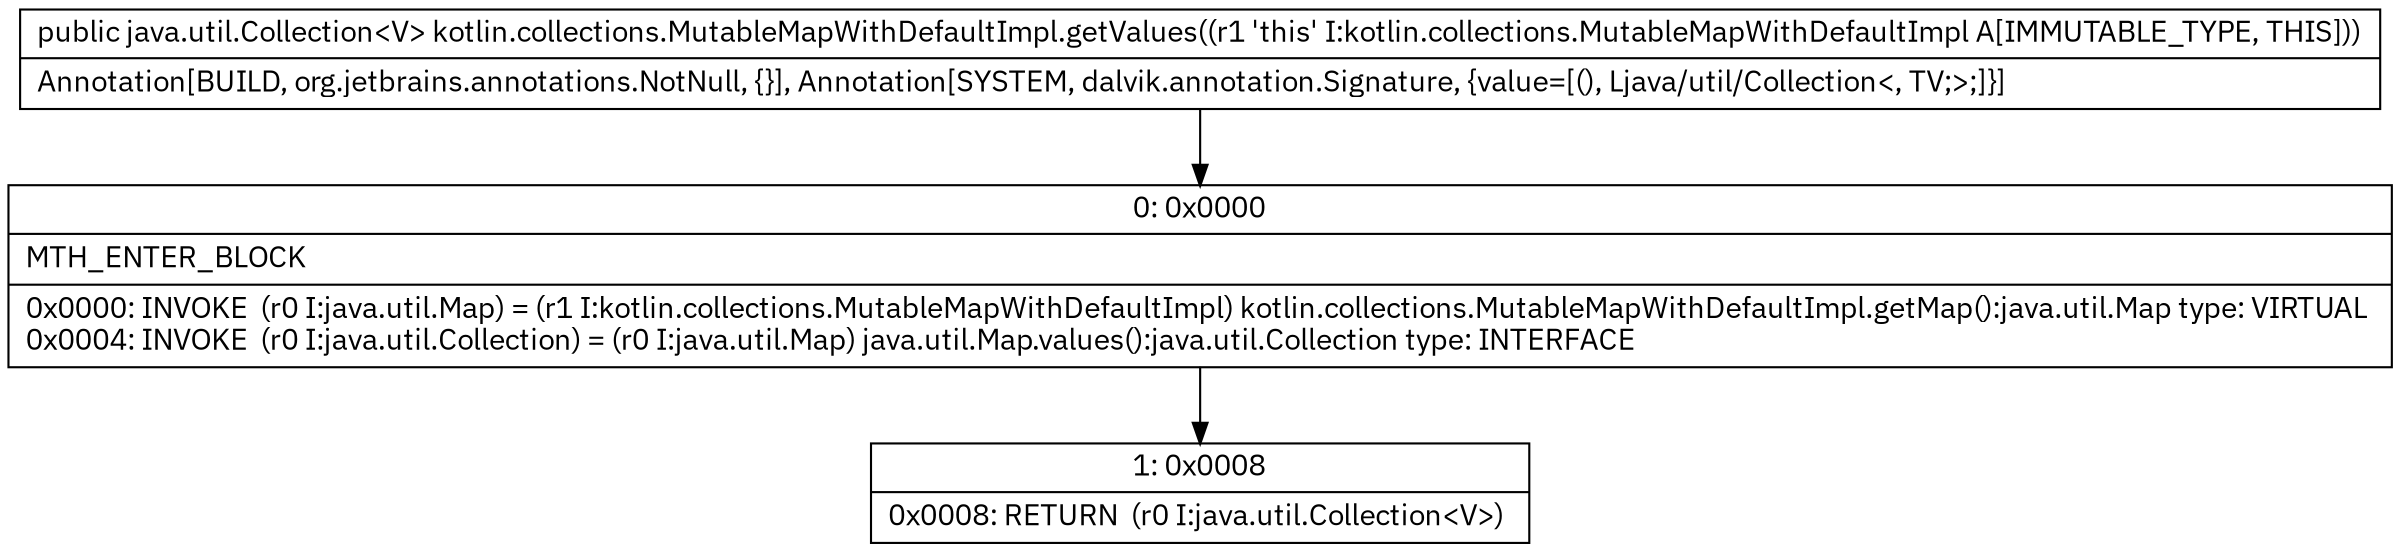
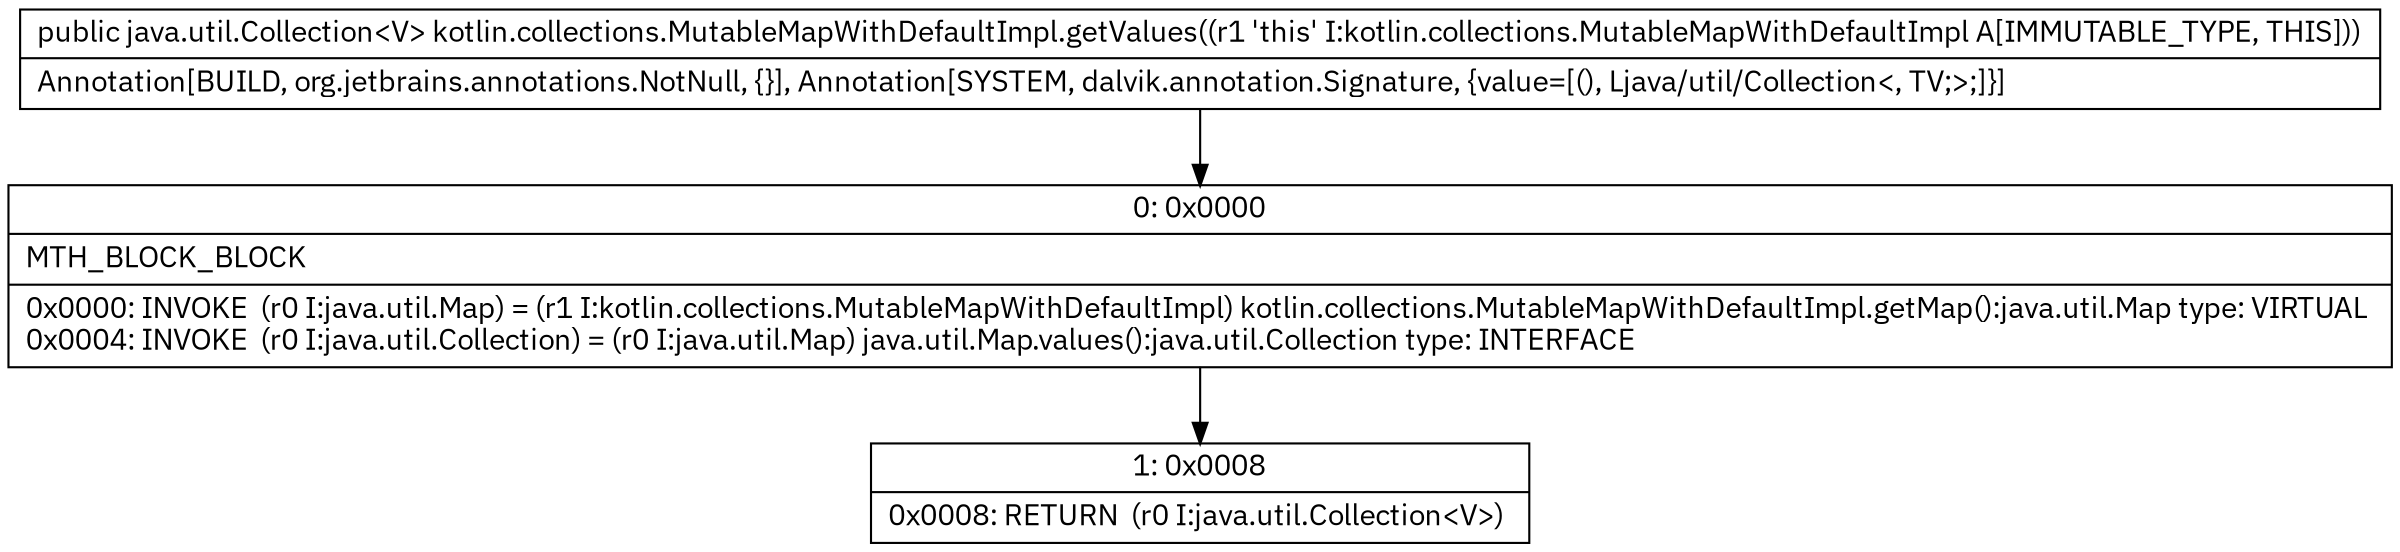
node "0: 0x0000": text "MTH_ENTER_BLOCK" -> "MTH_BLOCK_BLOCK"
